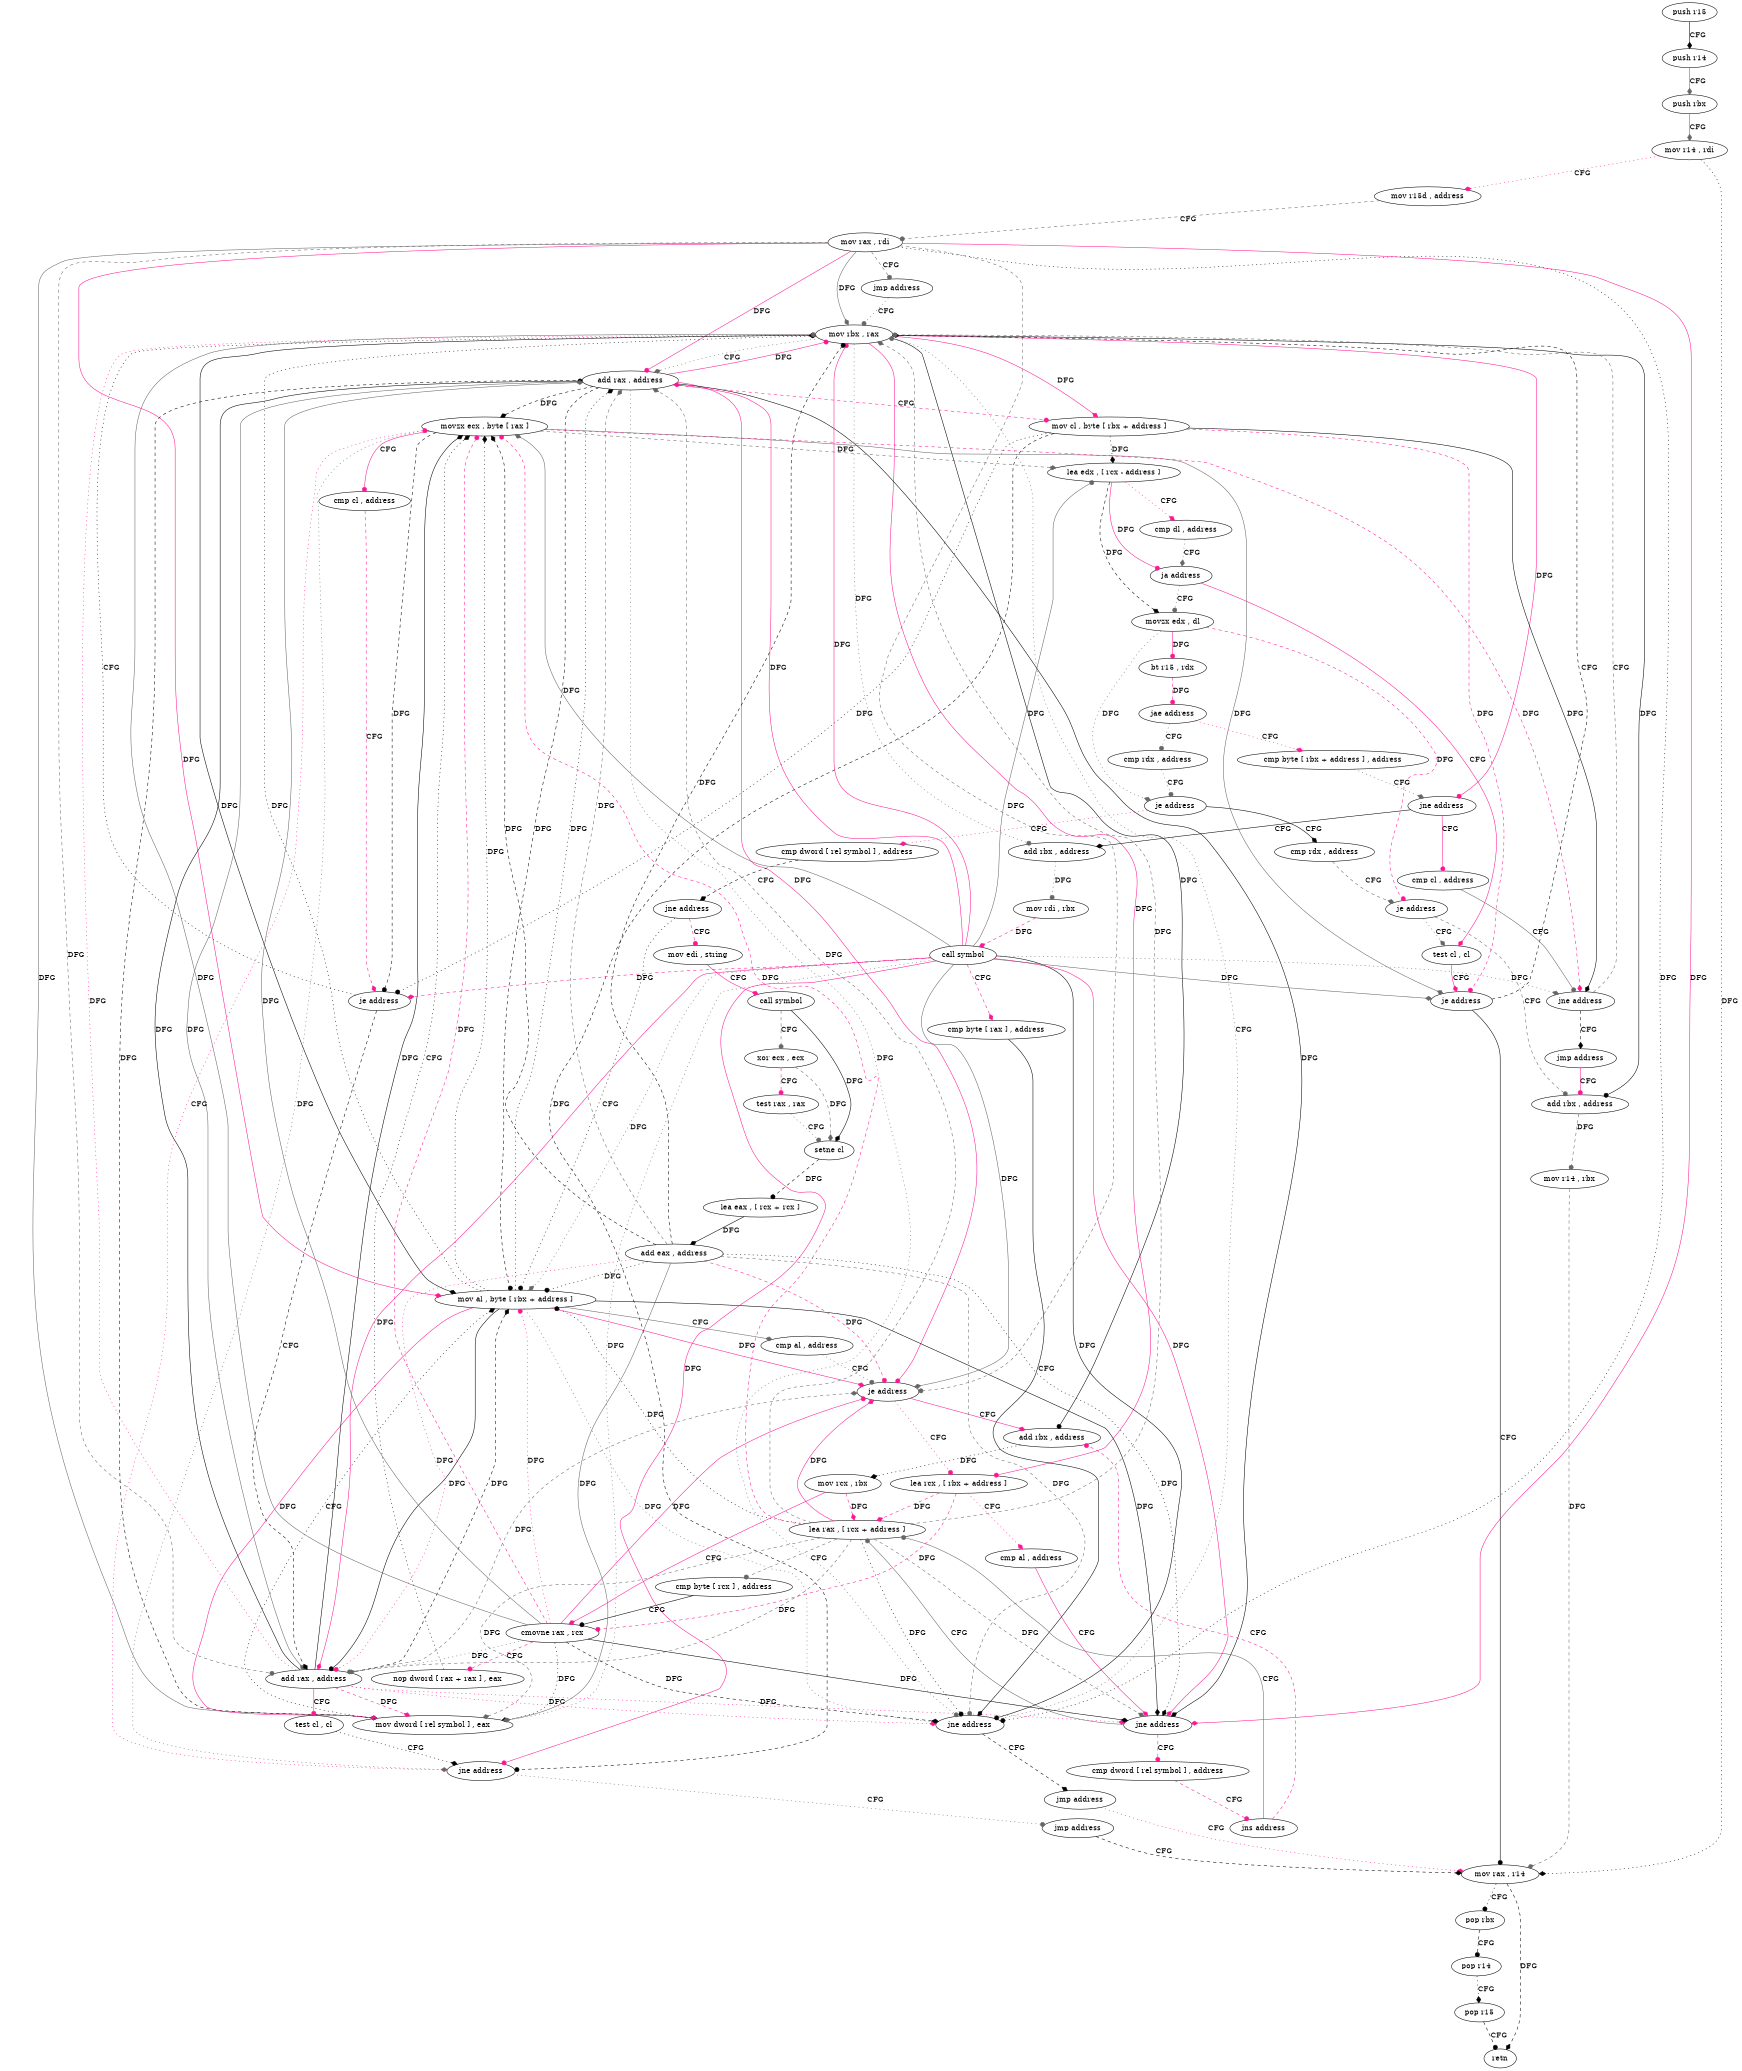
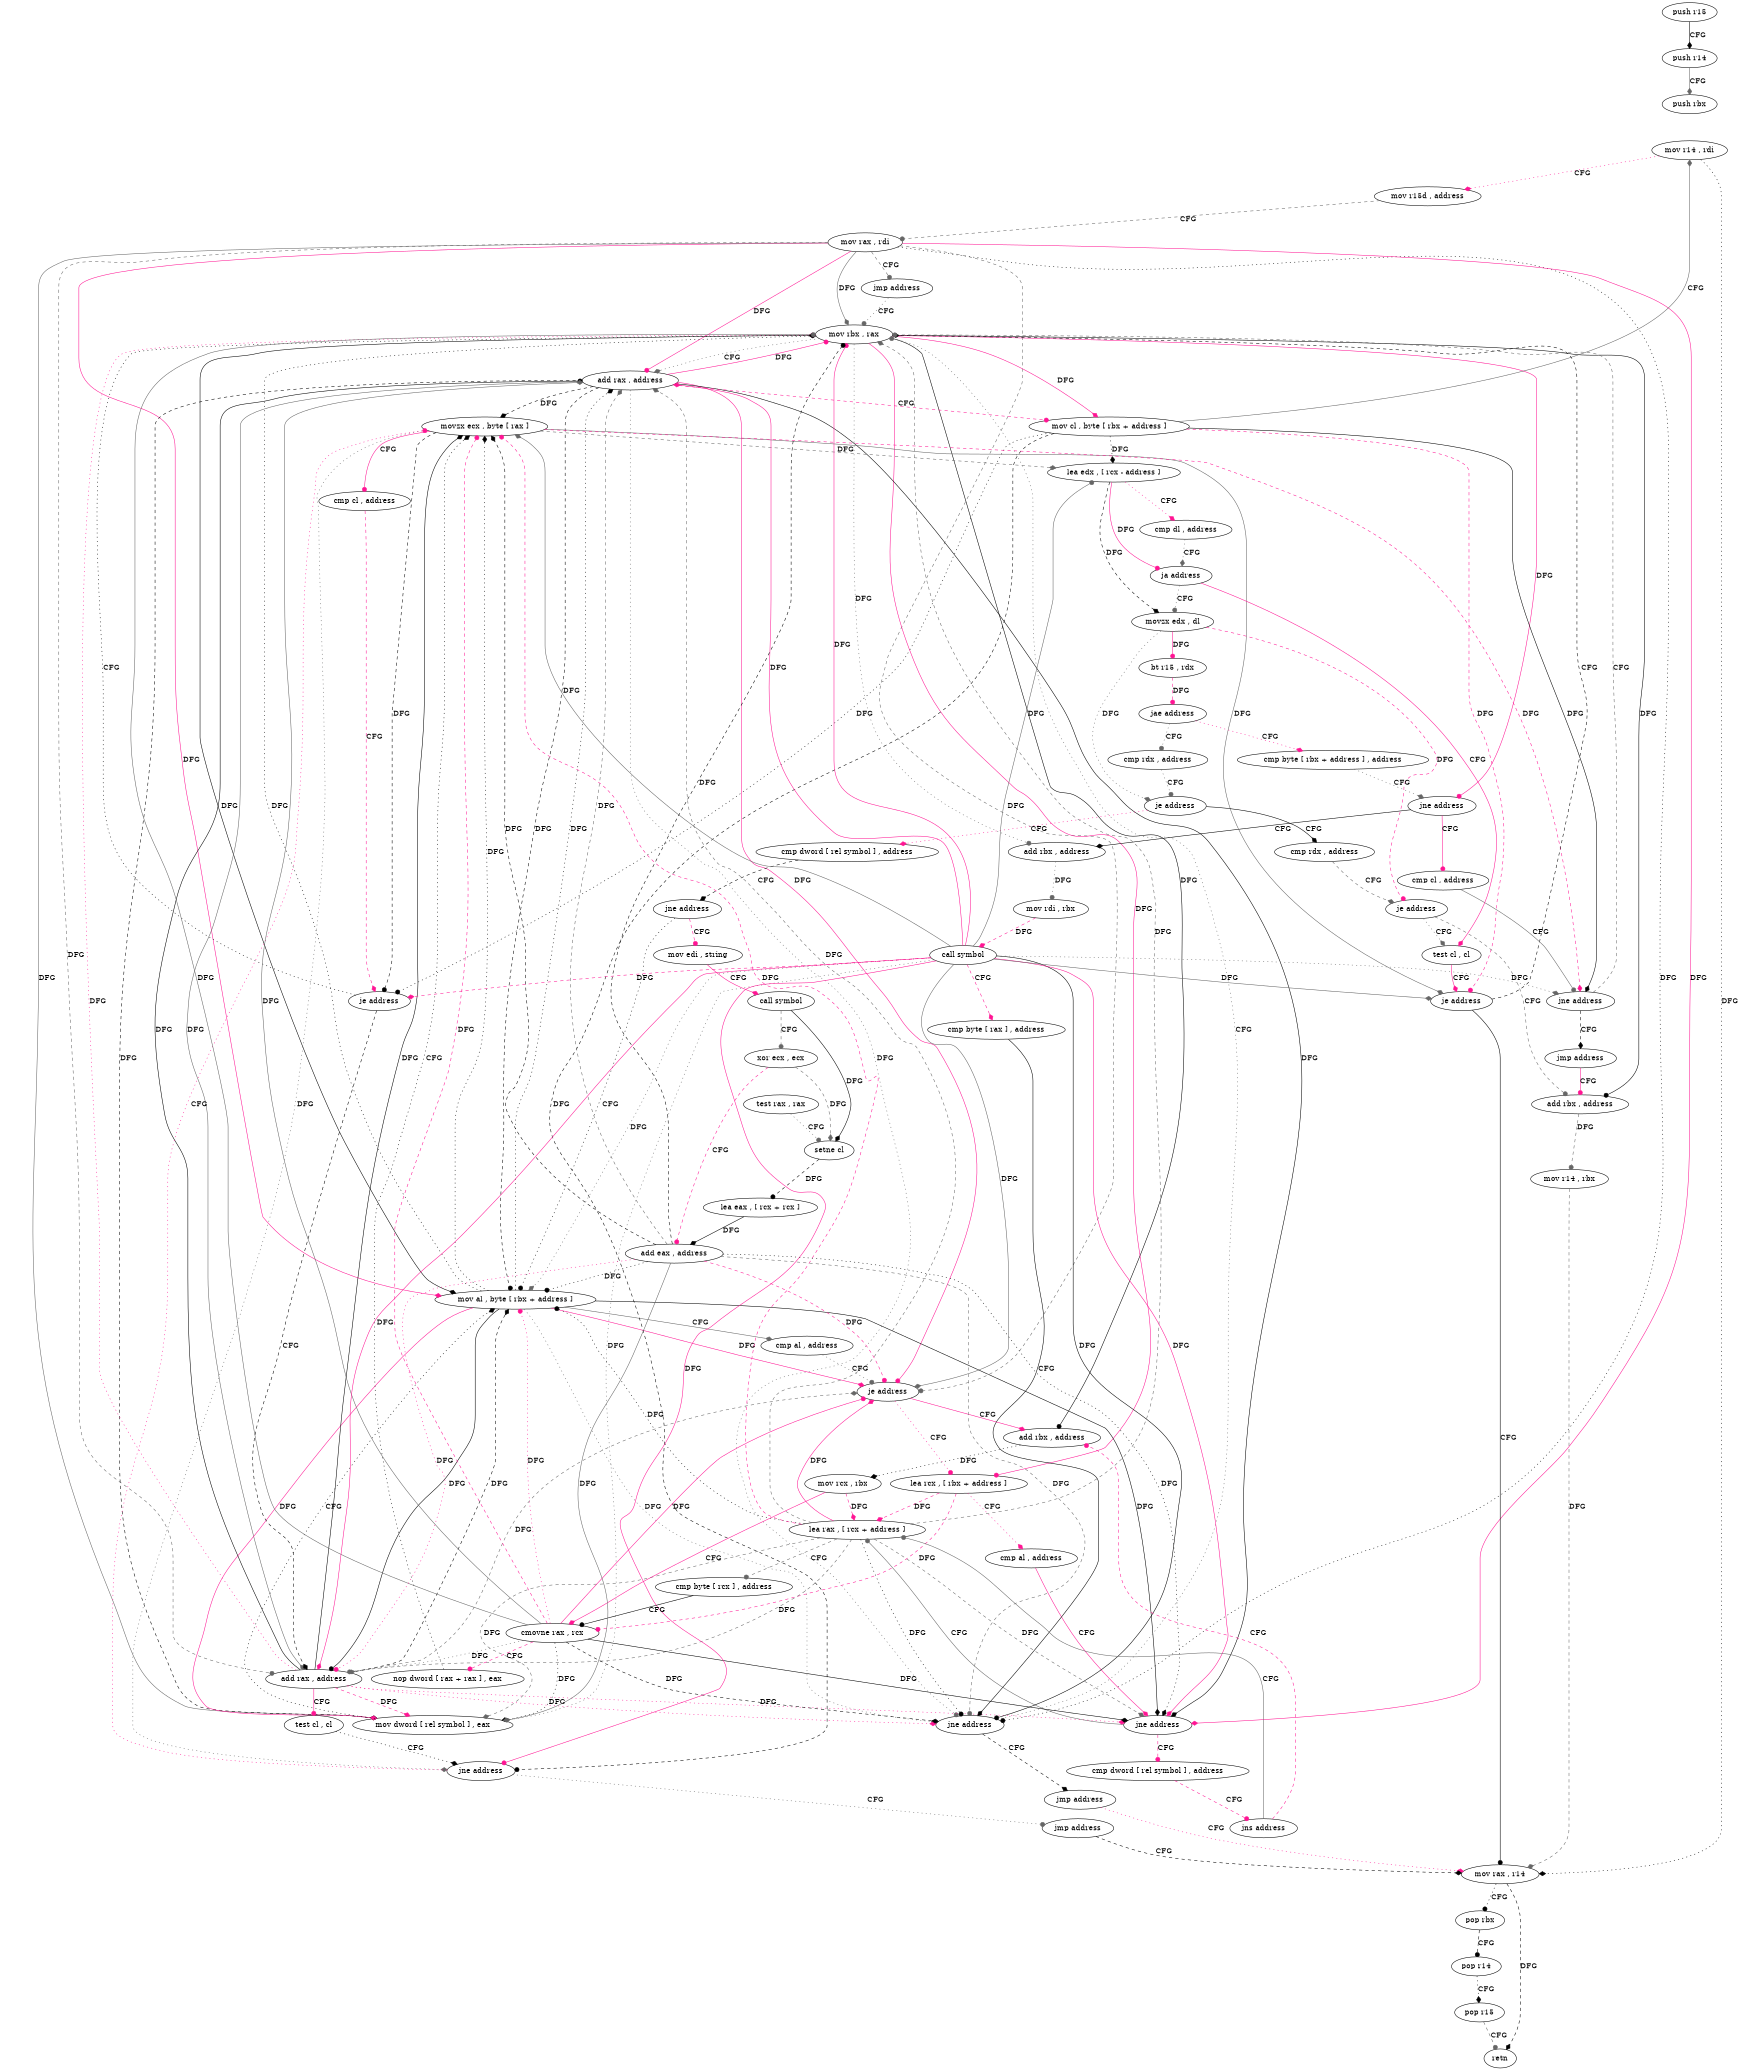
edge "push rbx" -> "mov r14 , rdi": now "mov cl , byte [ rbx + address ]" -> "mov r14 , rdi"
edge "xor ecx , ecx" -> "test rax , rax": now "xor ecx , ecx" -> "add eax , address"
edge "pop r15" -> "retn": color black -> gray40
